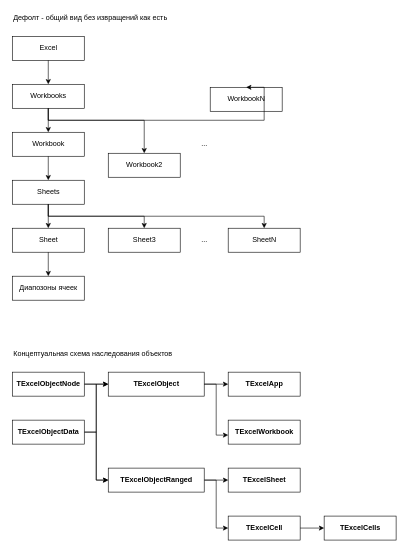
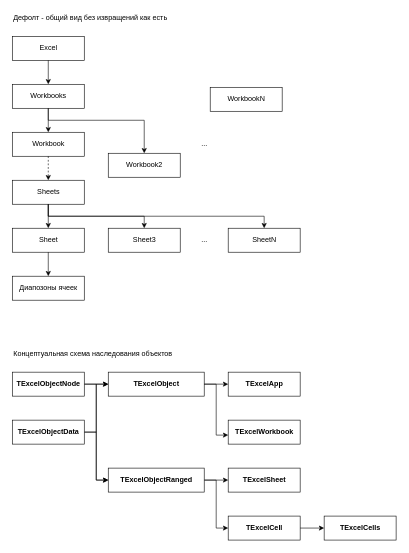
edge "Workbooks" -> "WorkbookN": removed
edge "Workbook" -> "Sheets": style solid -> dashed
